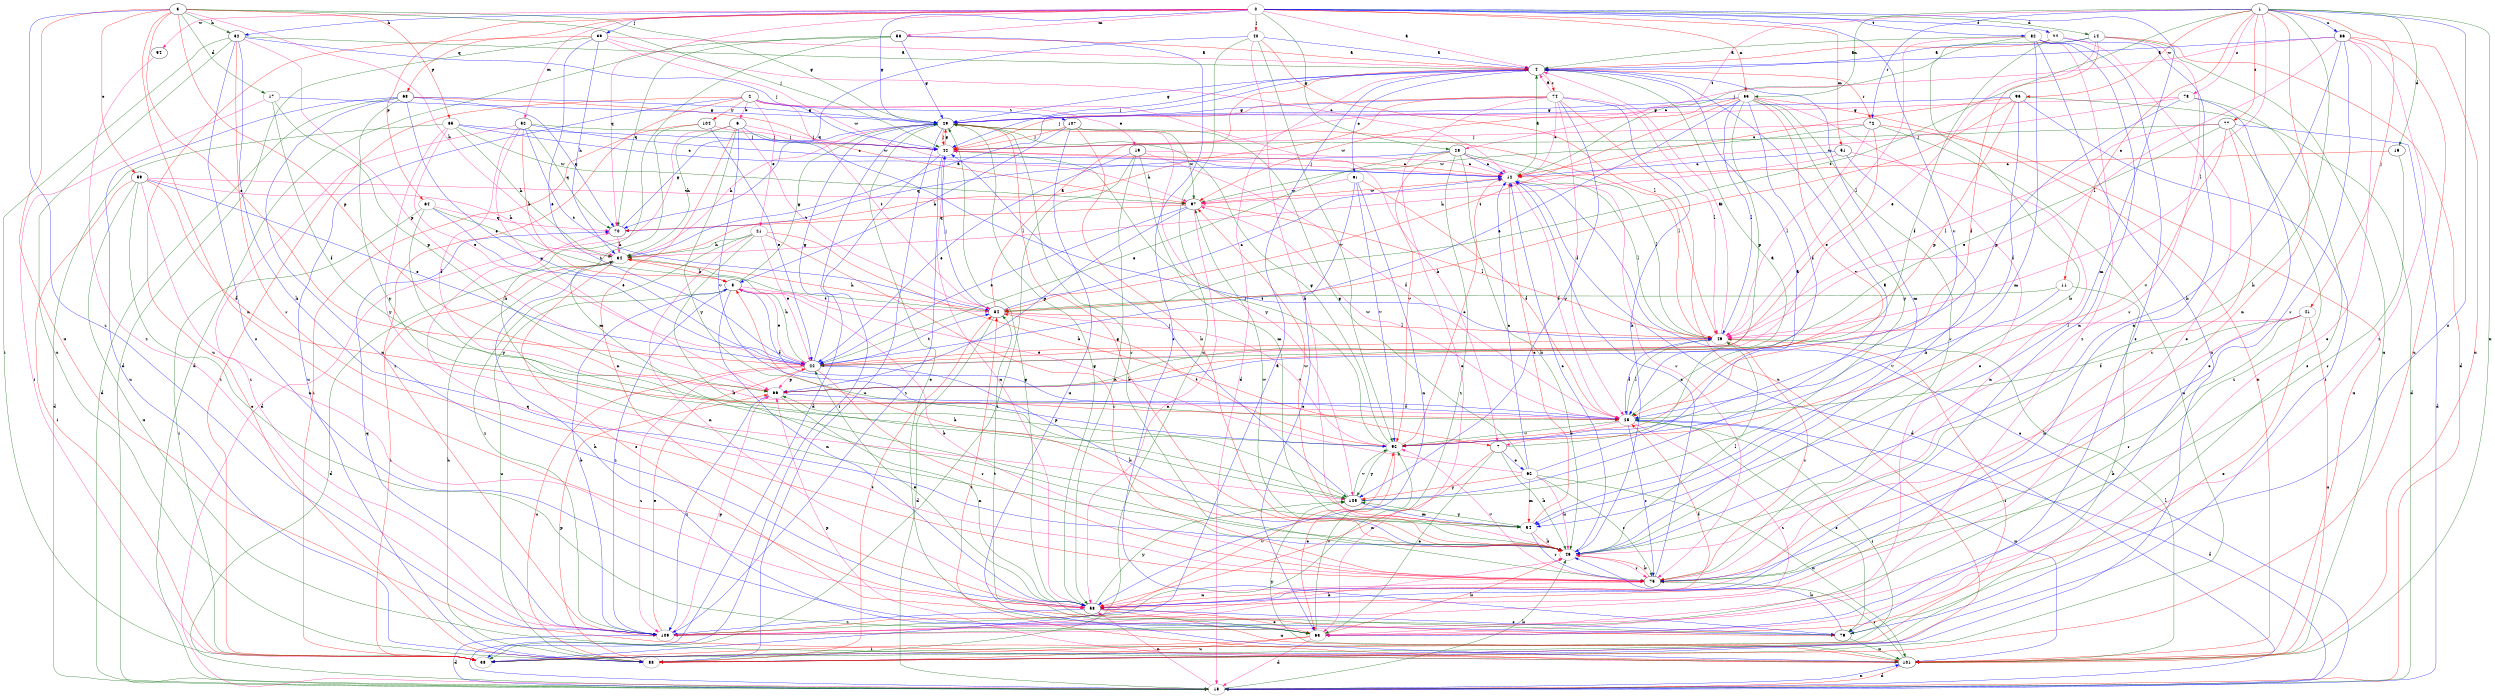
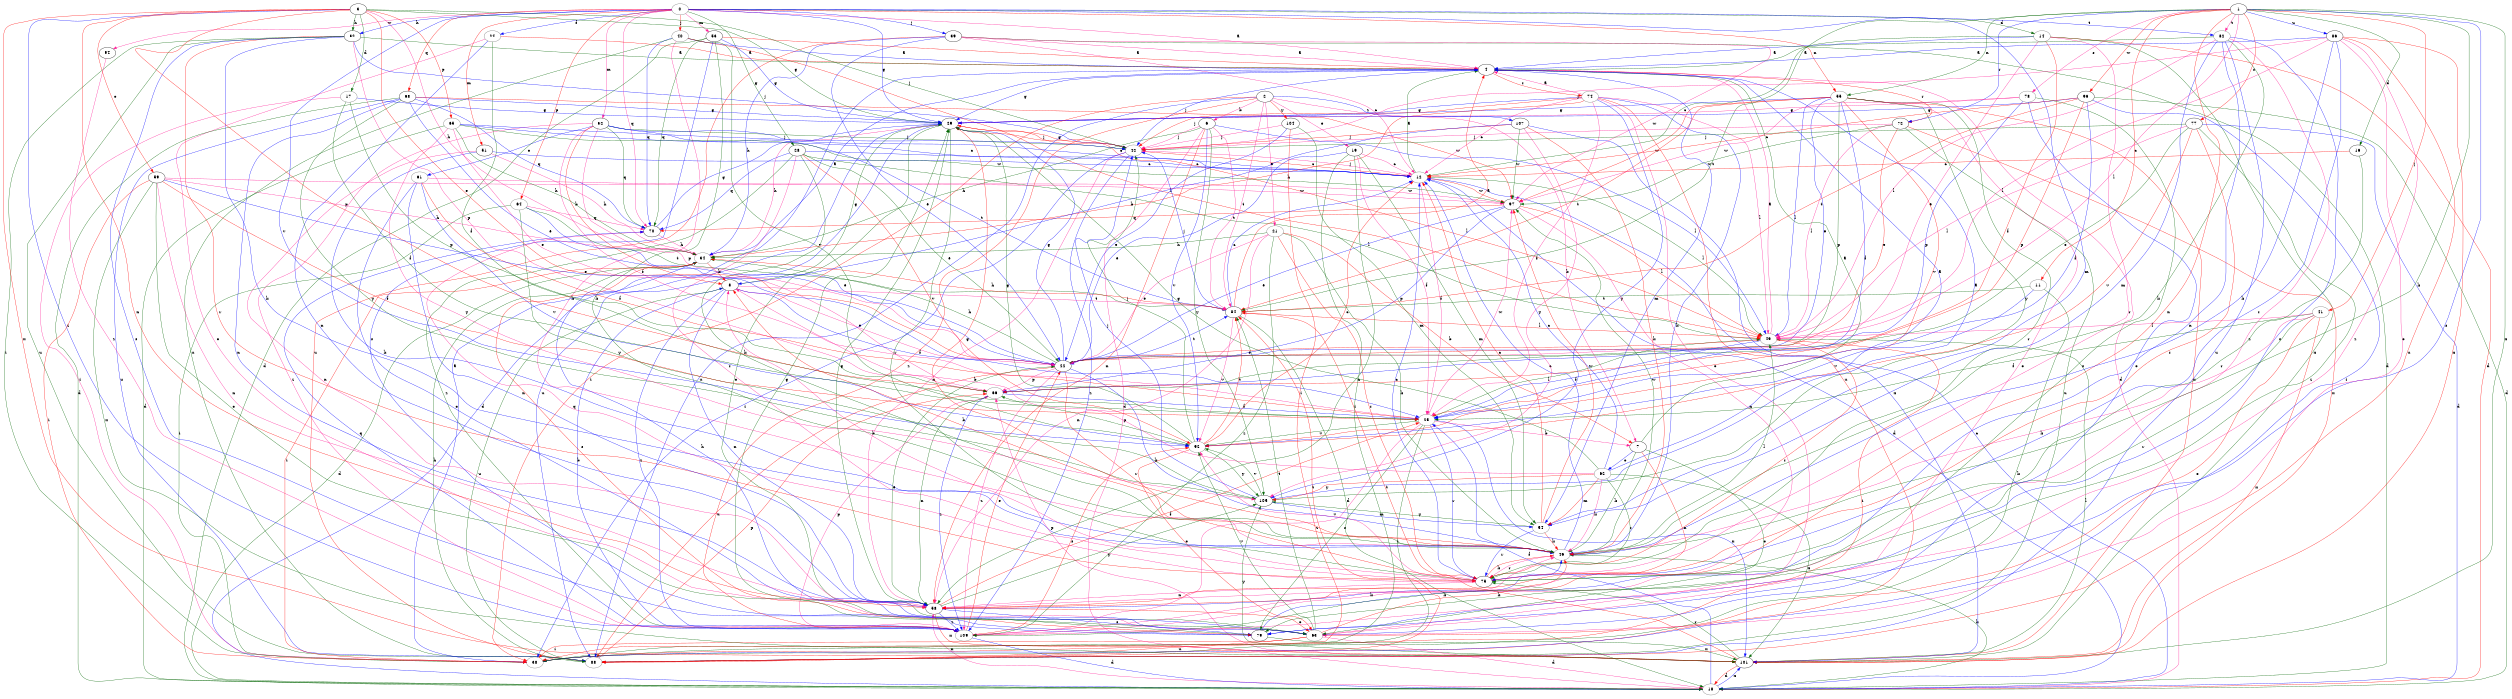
edge "1" -> "28": now "1" -> "82"
edge "4" -> "61": now "52" -> "61"
edge "109" -> "92": label "v" -> "s"
